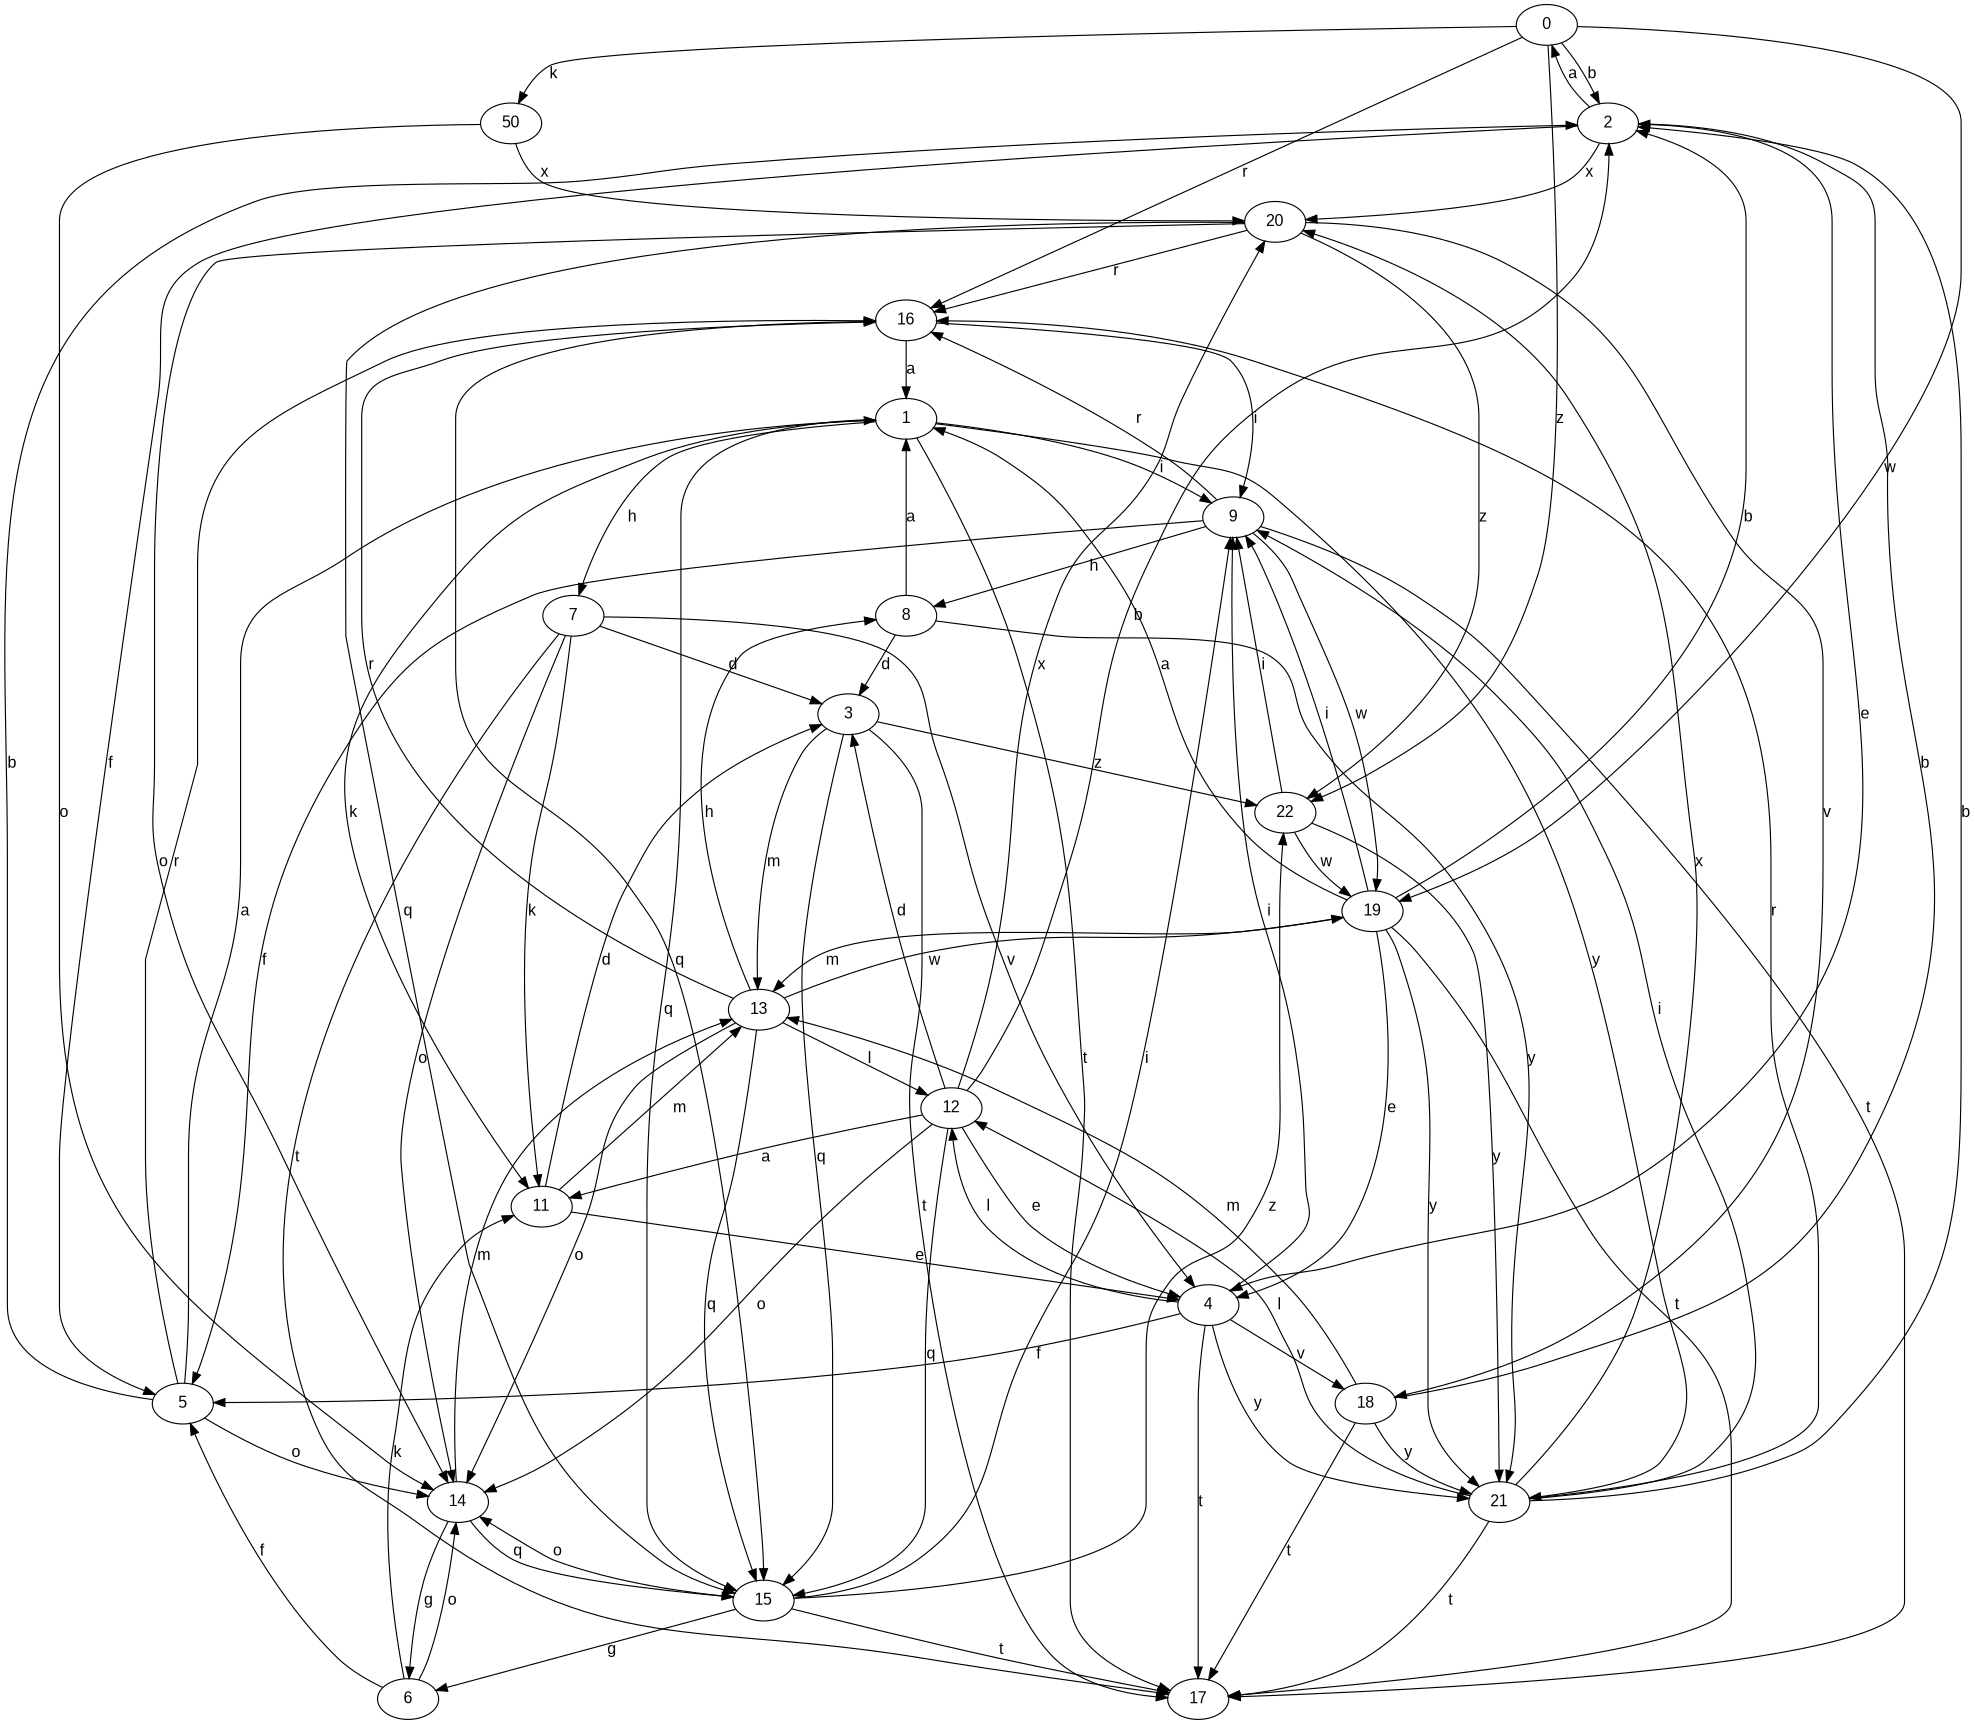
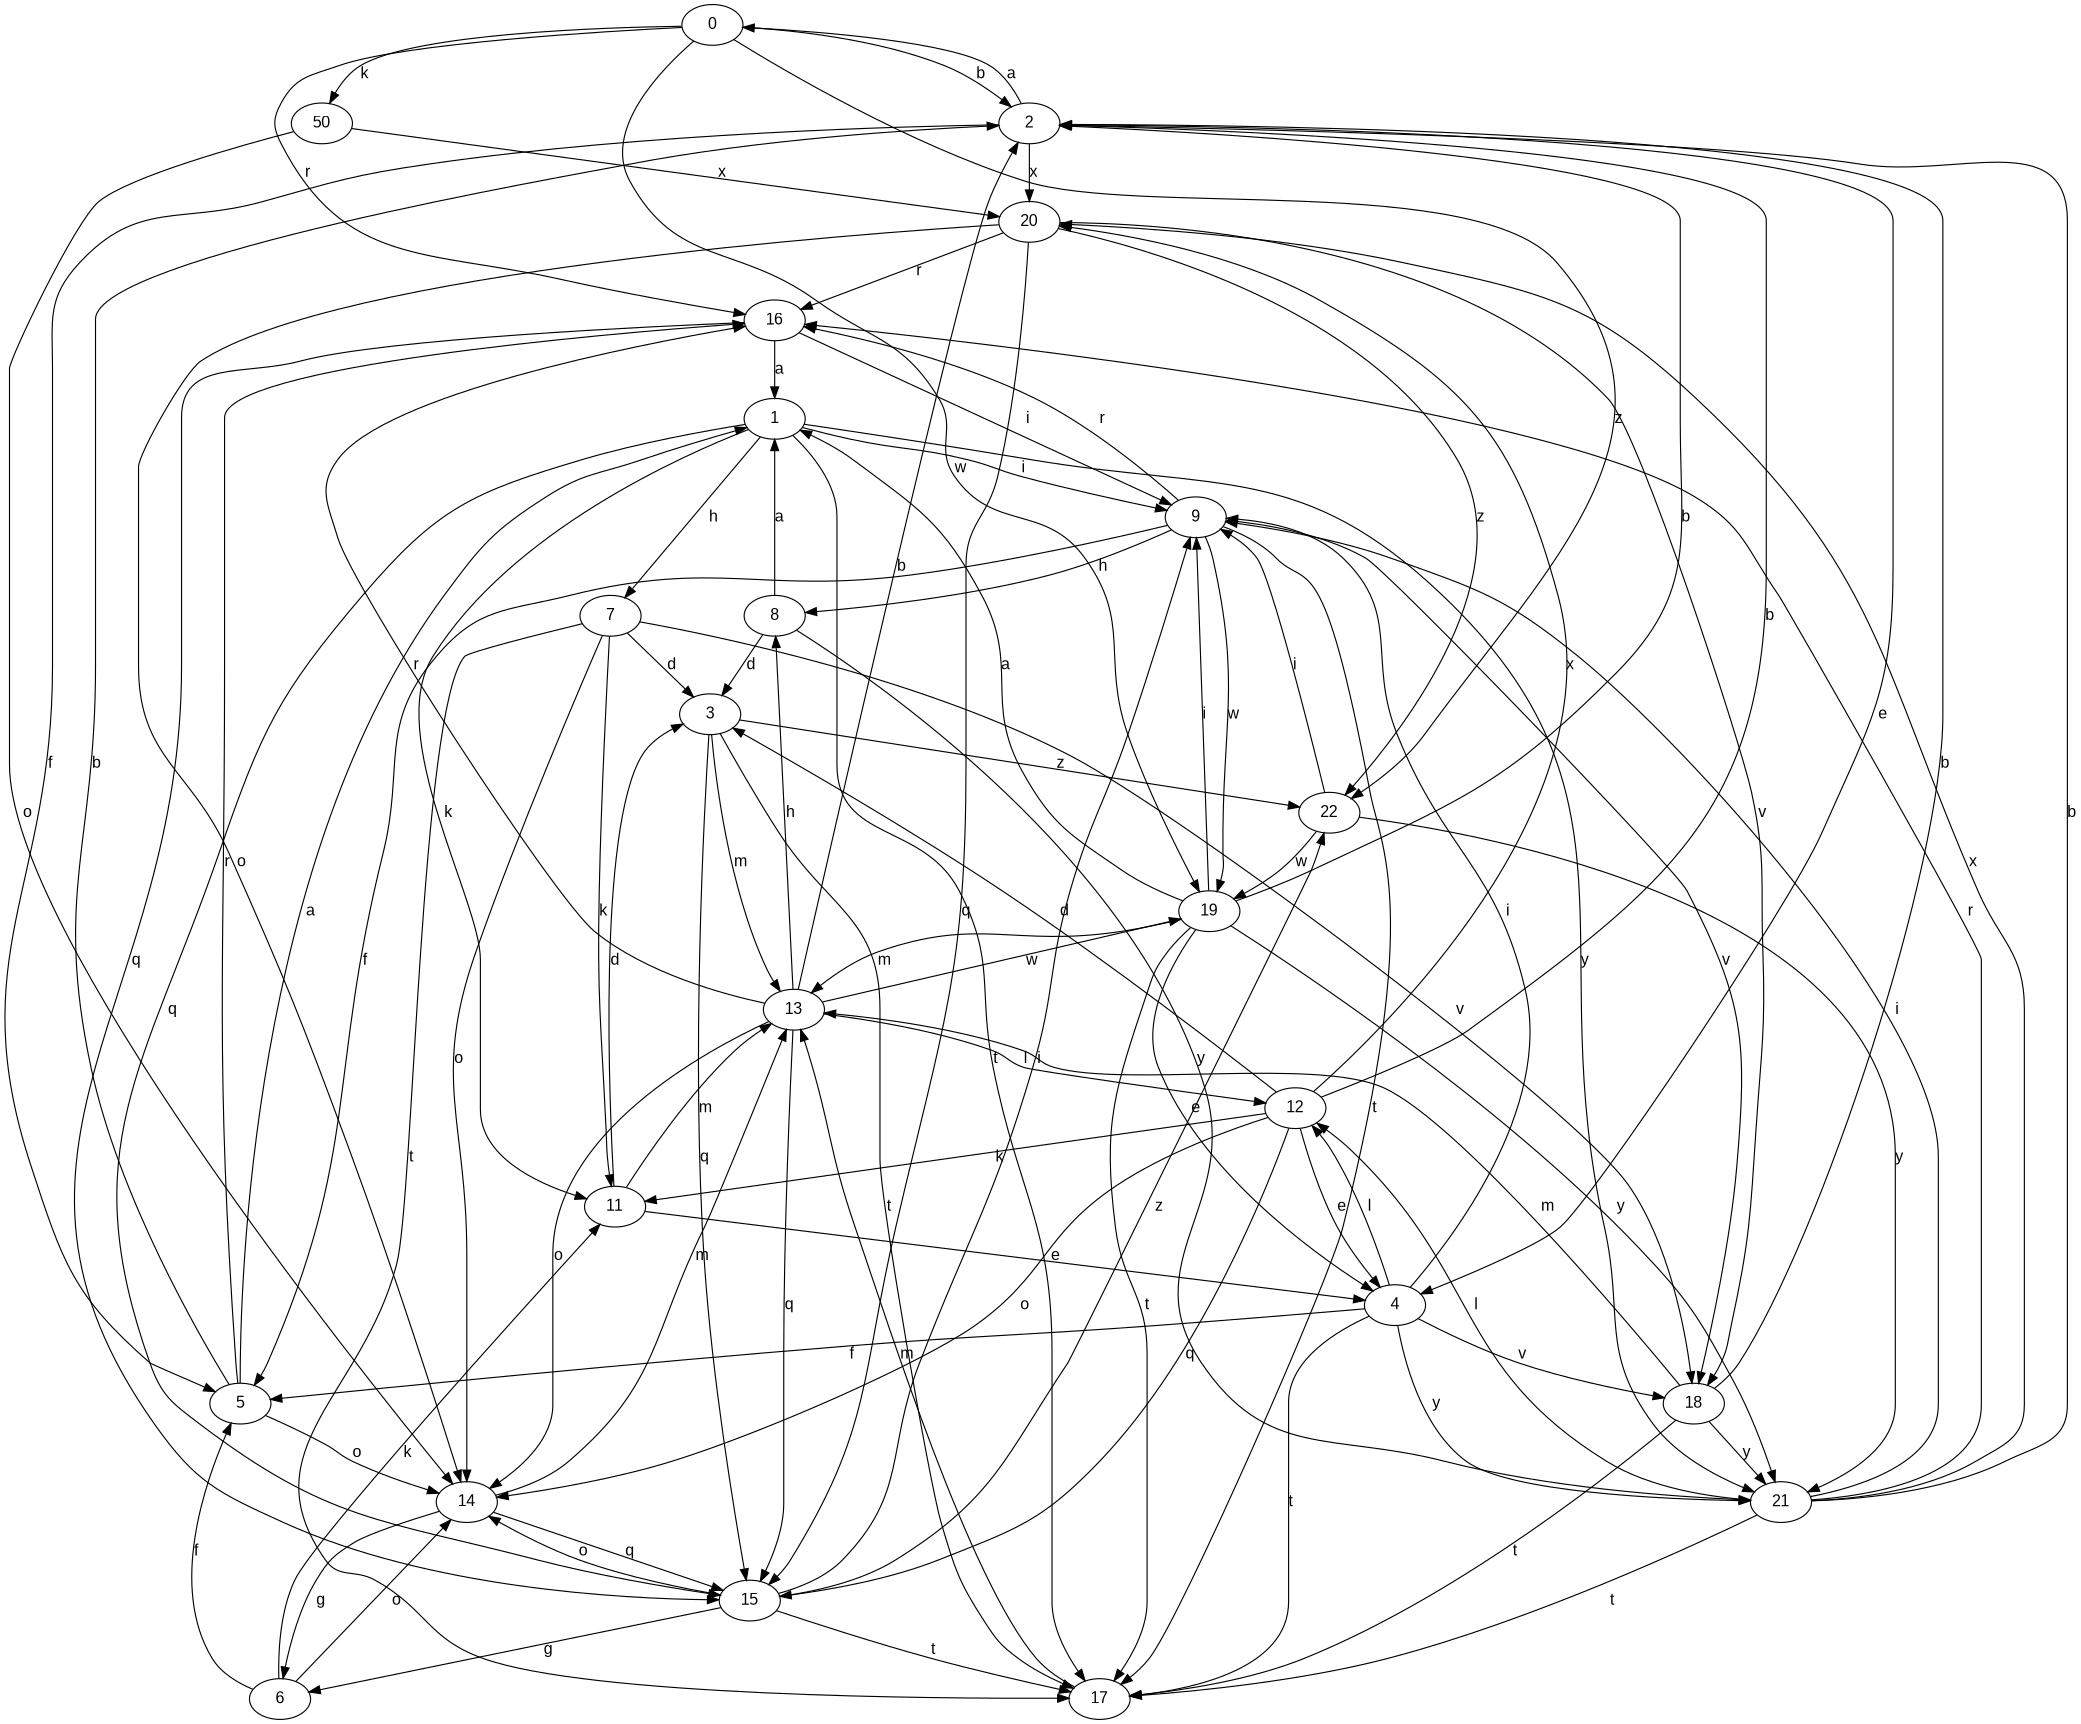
edge "13" -> "2": added, label "b"
edge "7" -> "4": now "7" -> "18"
edge "9" -> "18": added, label "v"
edge "12" -> "11": label "a" -> "k"
edge "17" -> "13": added, label "m"
